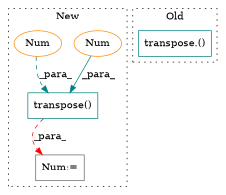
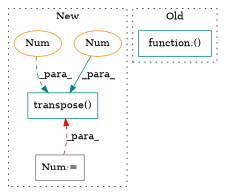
node "transpose.()": label "transpose.()" -> "function.()"
edge "transpose()" -> "Num:=": reversed
